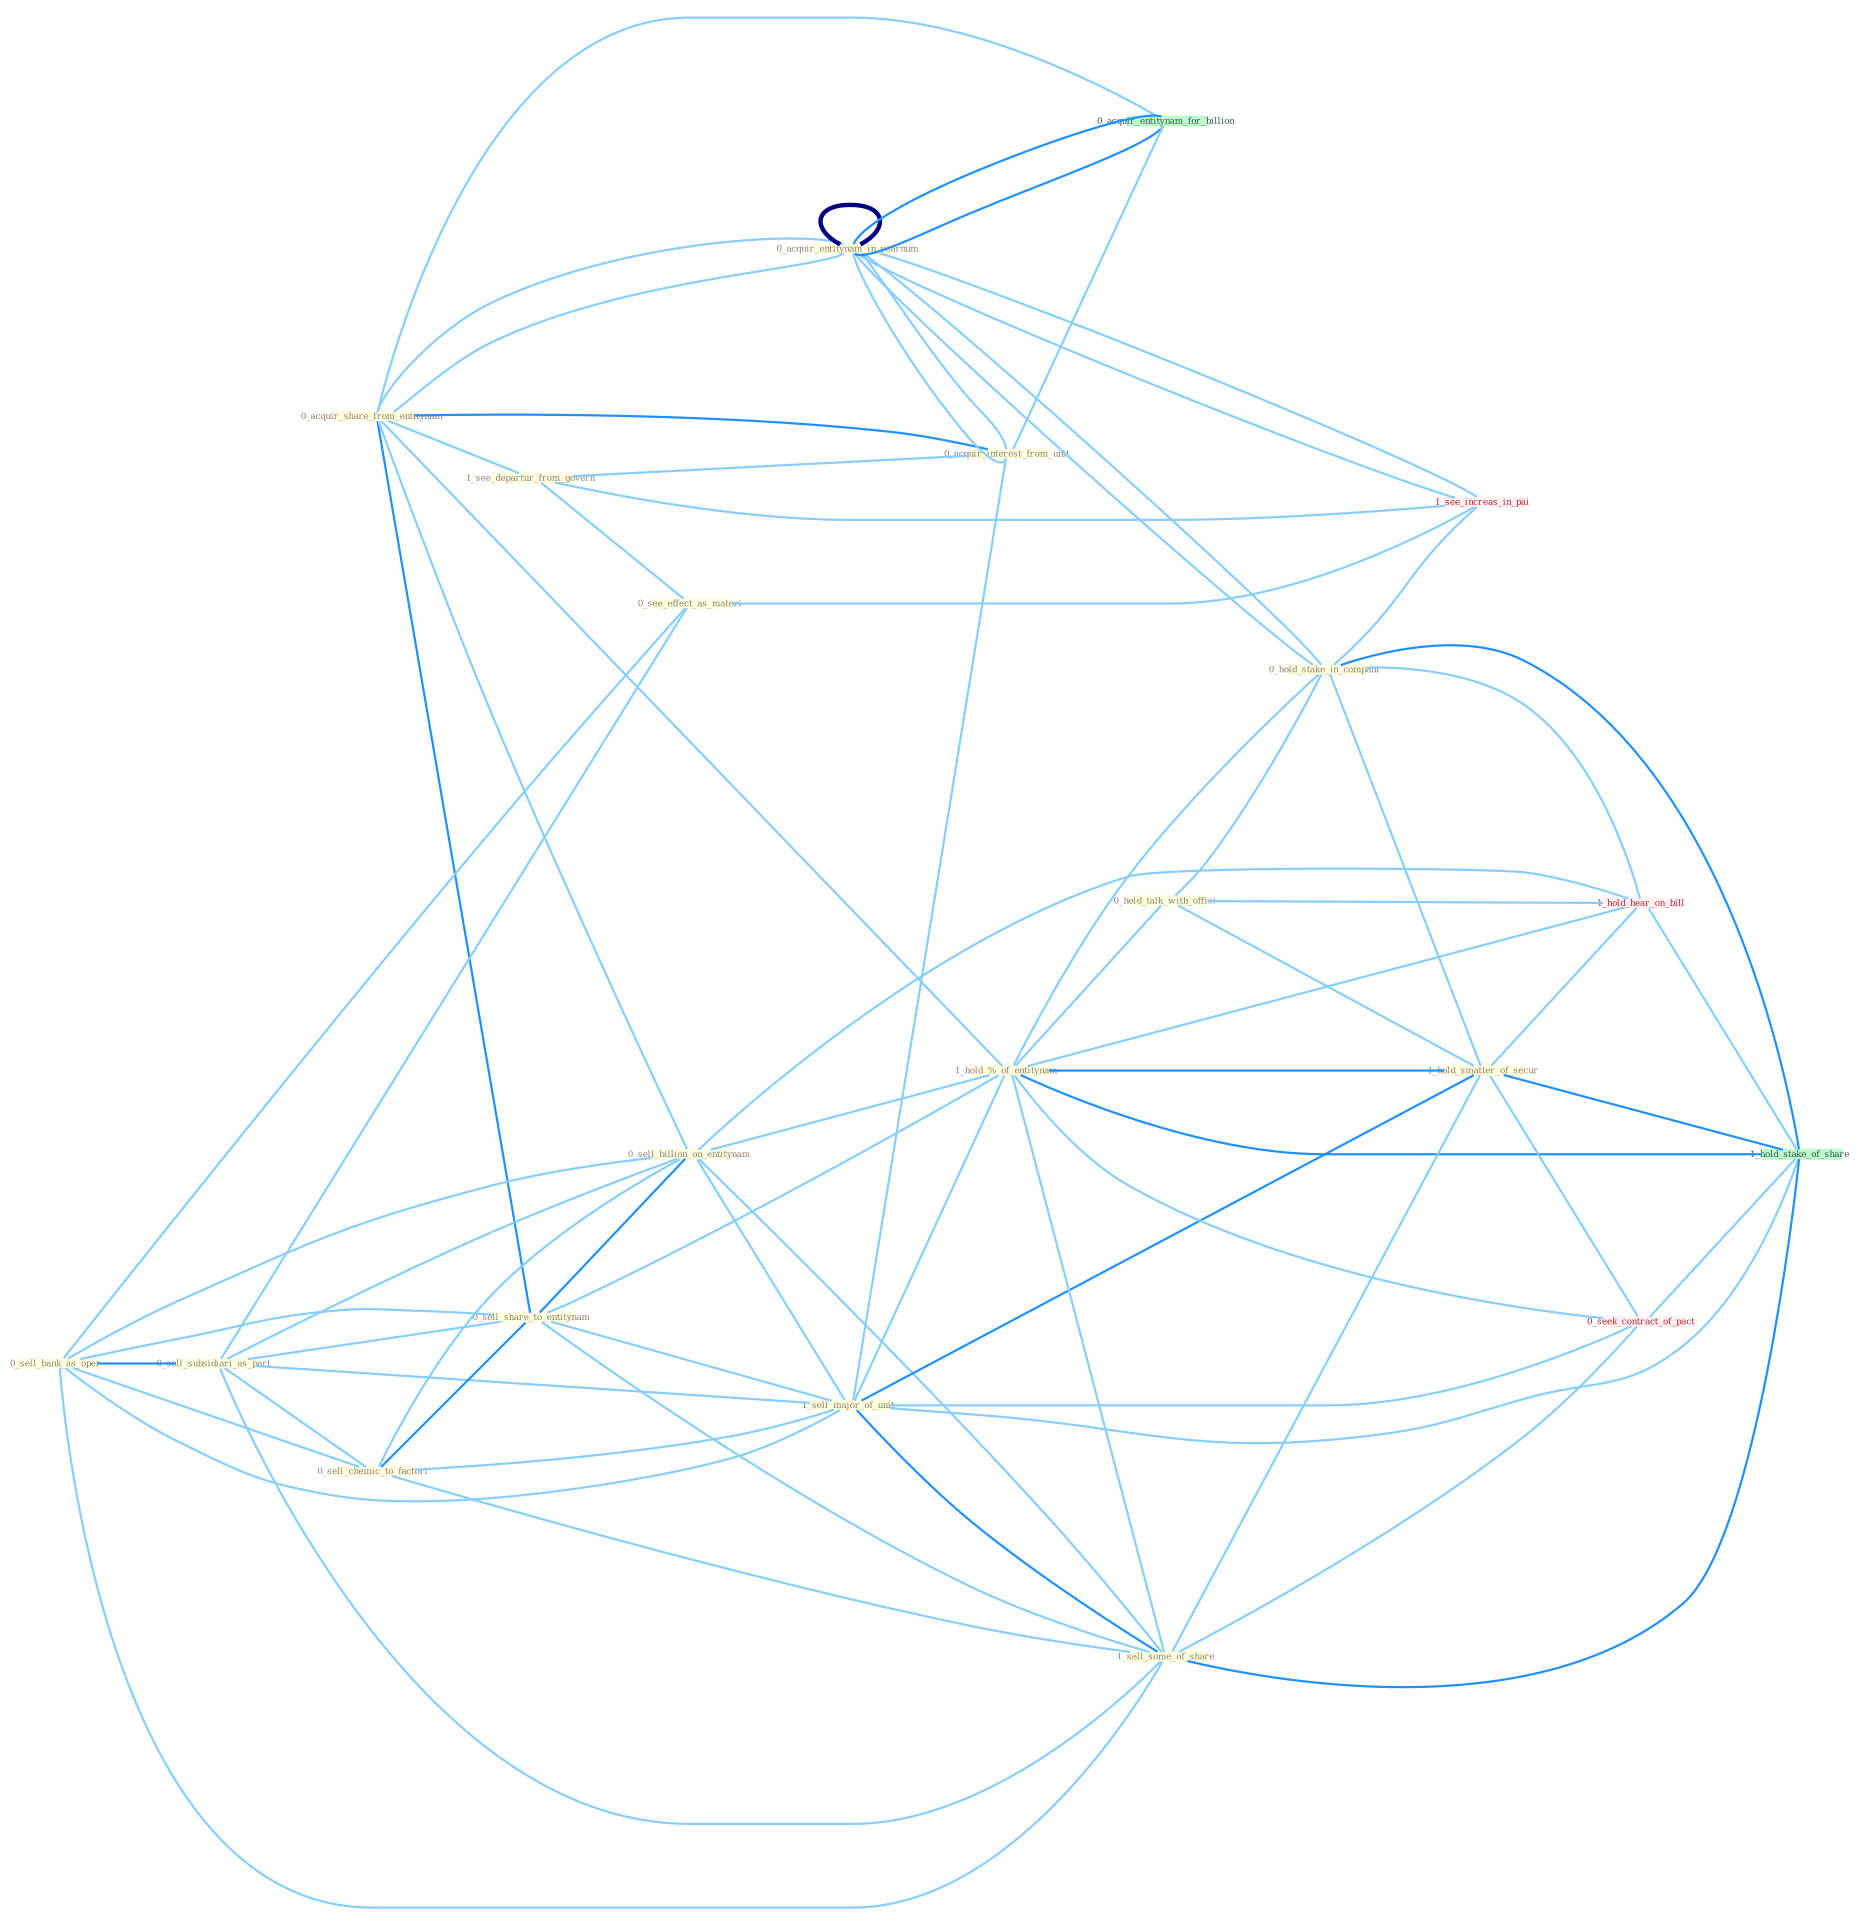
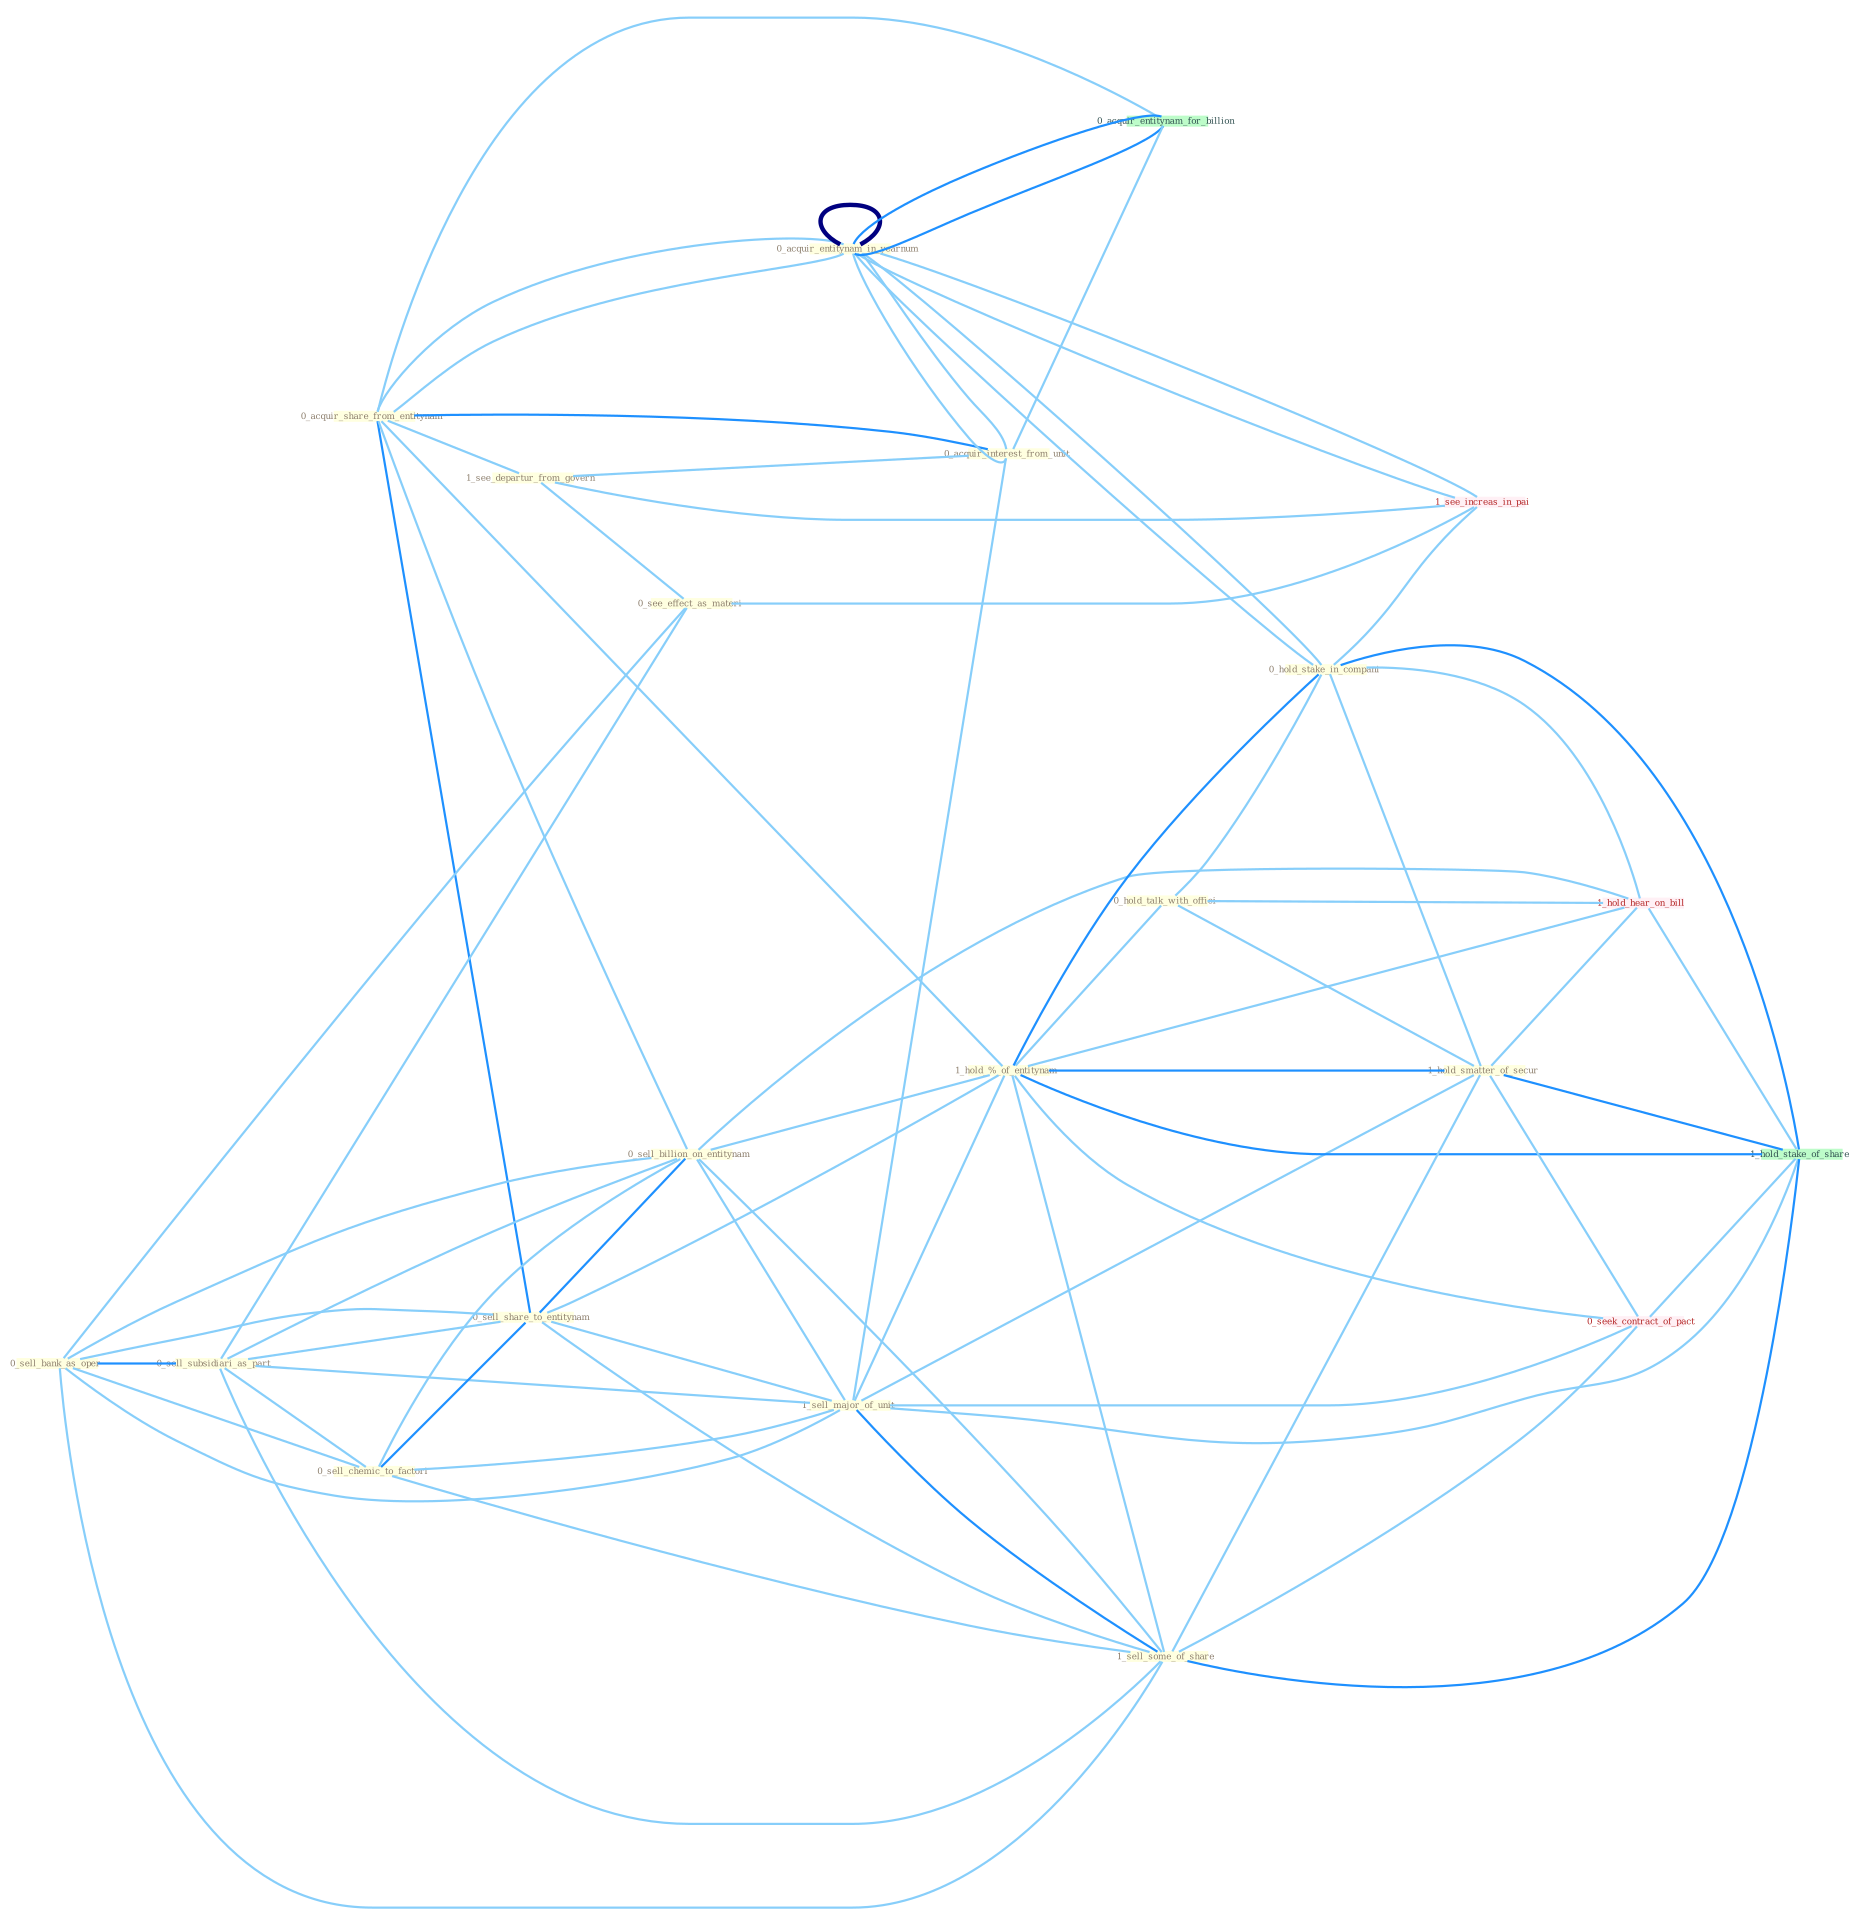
edge "0_hold_stake_in_compani" -- "1_hold_%_of_entitynam": color #87cefa -> #1e90ff
edge "1_hold_smatter_of_secur" -- "1_sell_major_of_unit": color #1e90ff -> #87cefa
